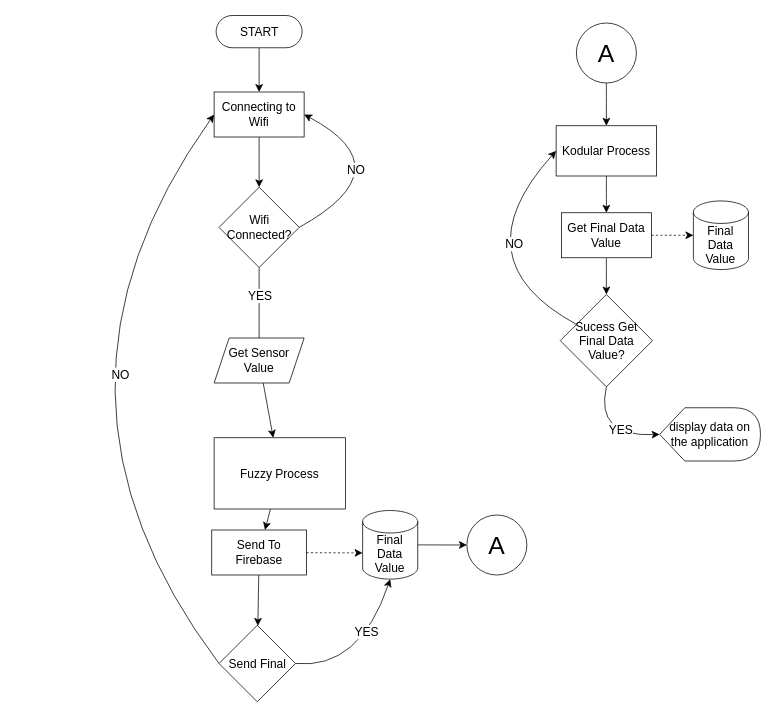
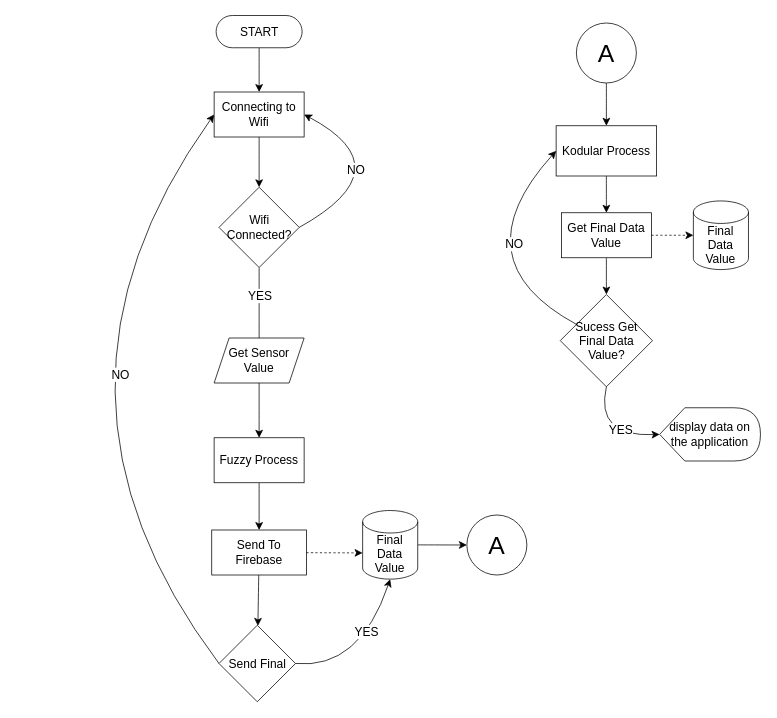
node "Fuzzy Process": size 131x71 -> 90x45
